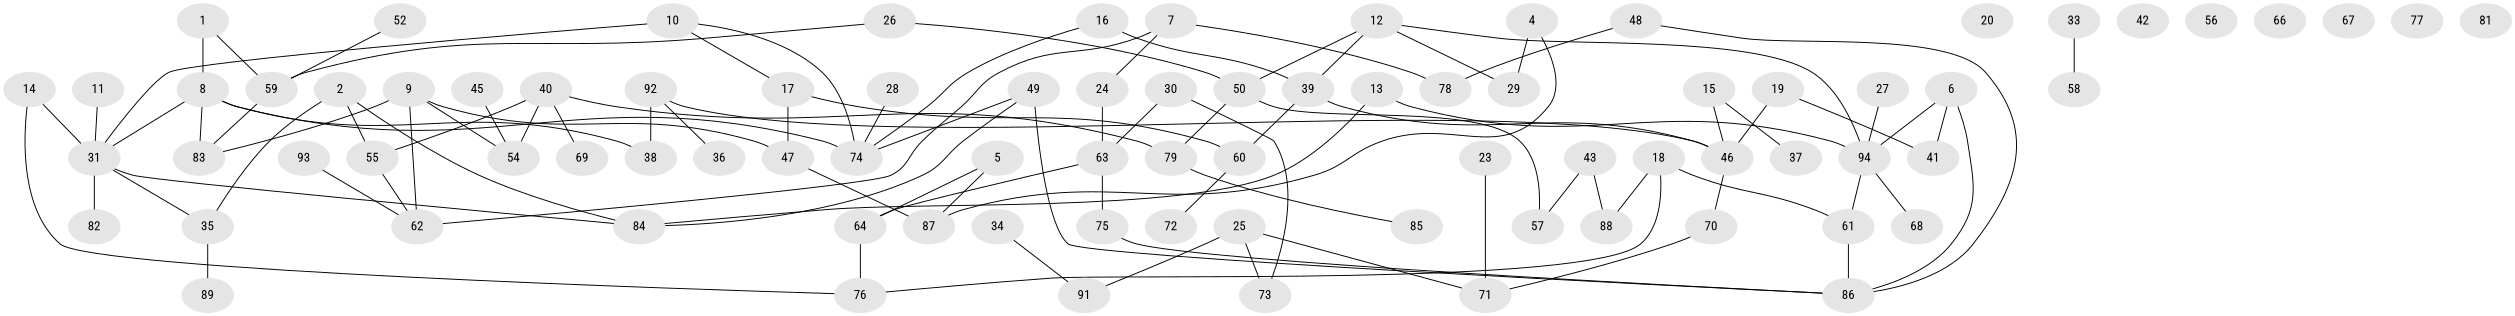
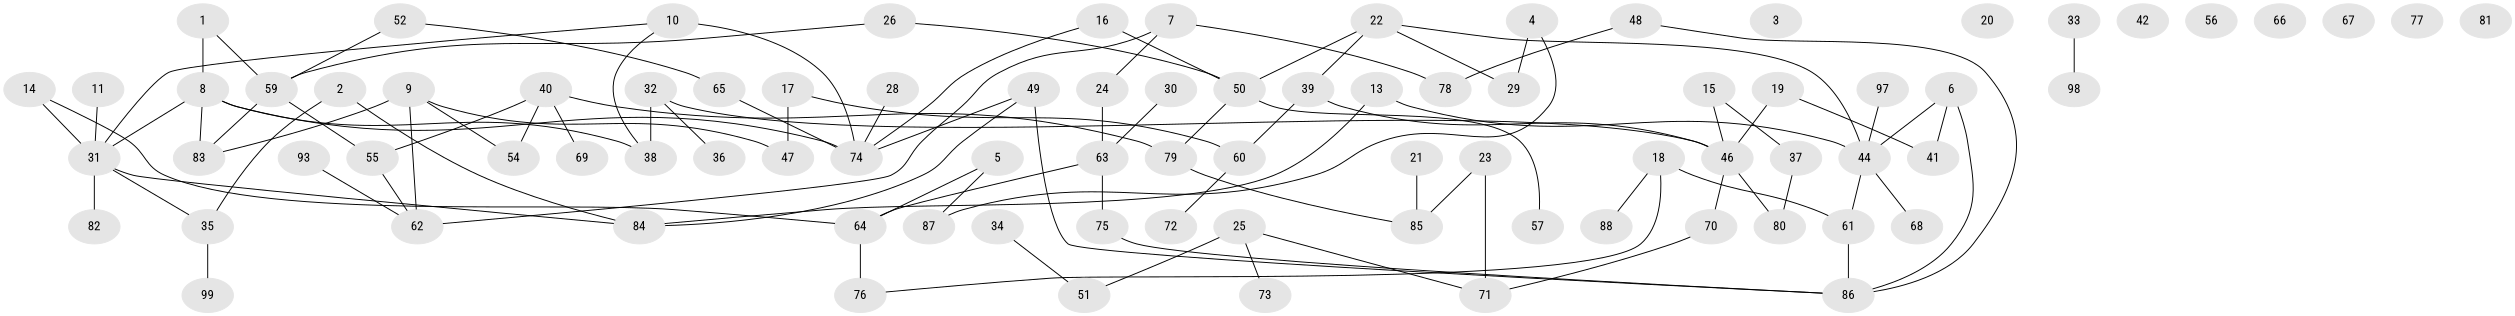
node "12": label "12" -> "22"
node "3": added
edge "10" -- "17": now "10" -- "38"
edge "16" -- "39": now "16" -- "50"
node "45": removed
node "92": label "92" -> "32"
node "65": added
node "27": label "27" -> "97"
node "58": label "58" -> "98"
edge "2" -- "55": now "59" -- "55"
node "21": added
node "43": removed
node "94": label "94" -> "44"
edge "30" -- "73": removed
edge "47" -- "87": removed
edge "23" -- "85": added
node "80": added
edge "14" -- "76": now "14" -- "64"
node "89": label "89" -> "99"
node "91": label "91" -> "51"
